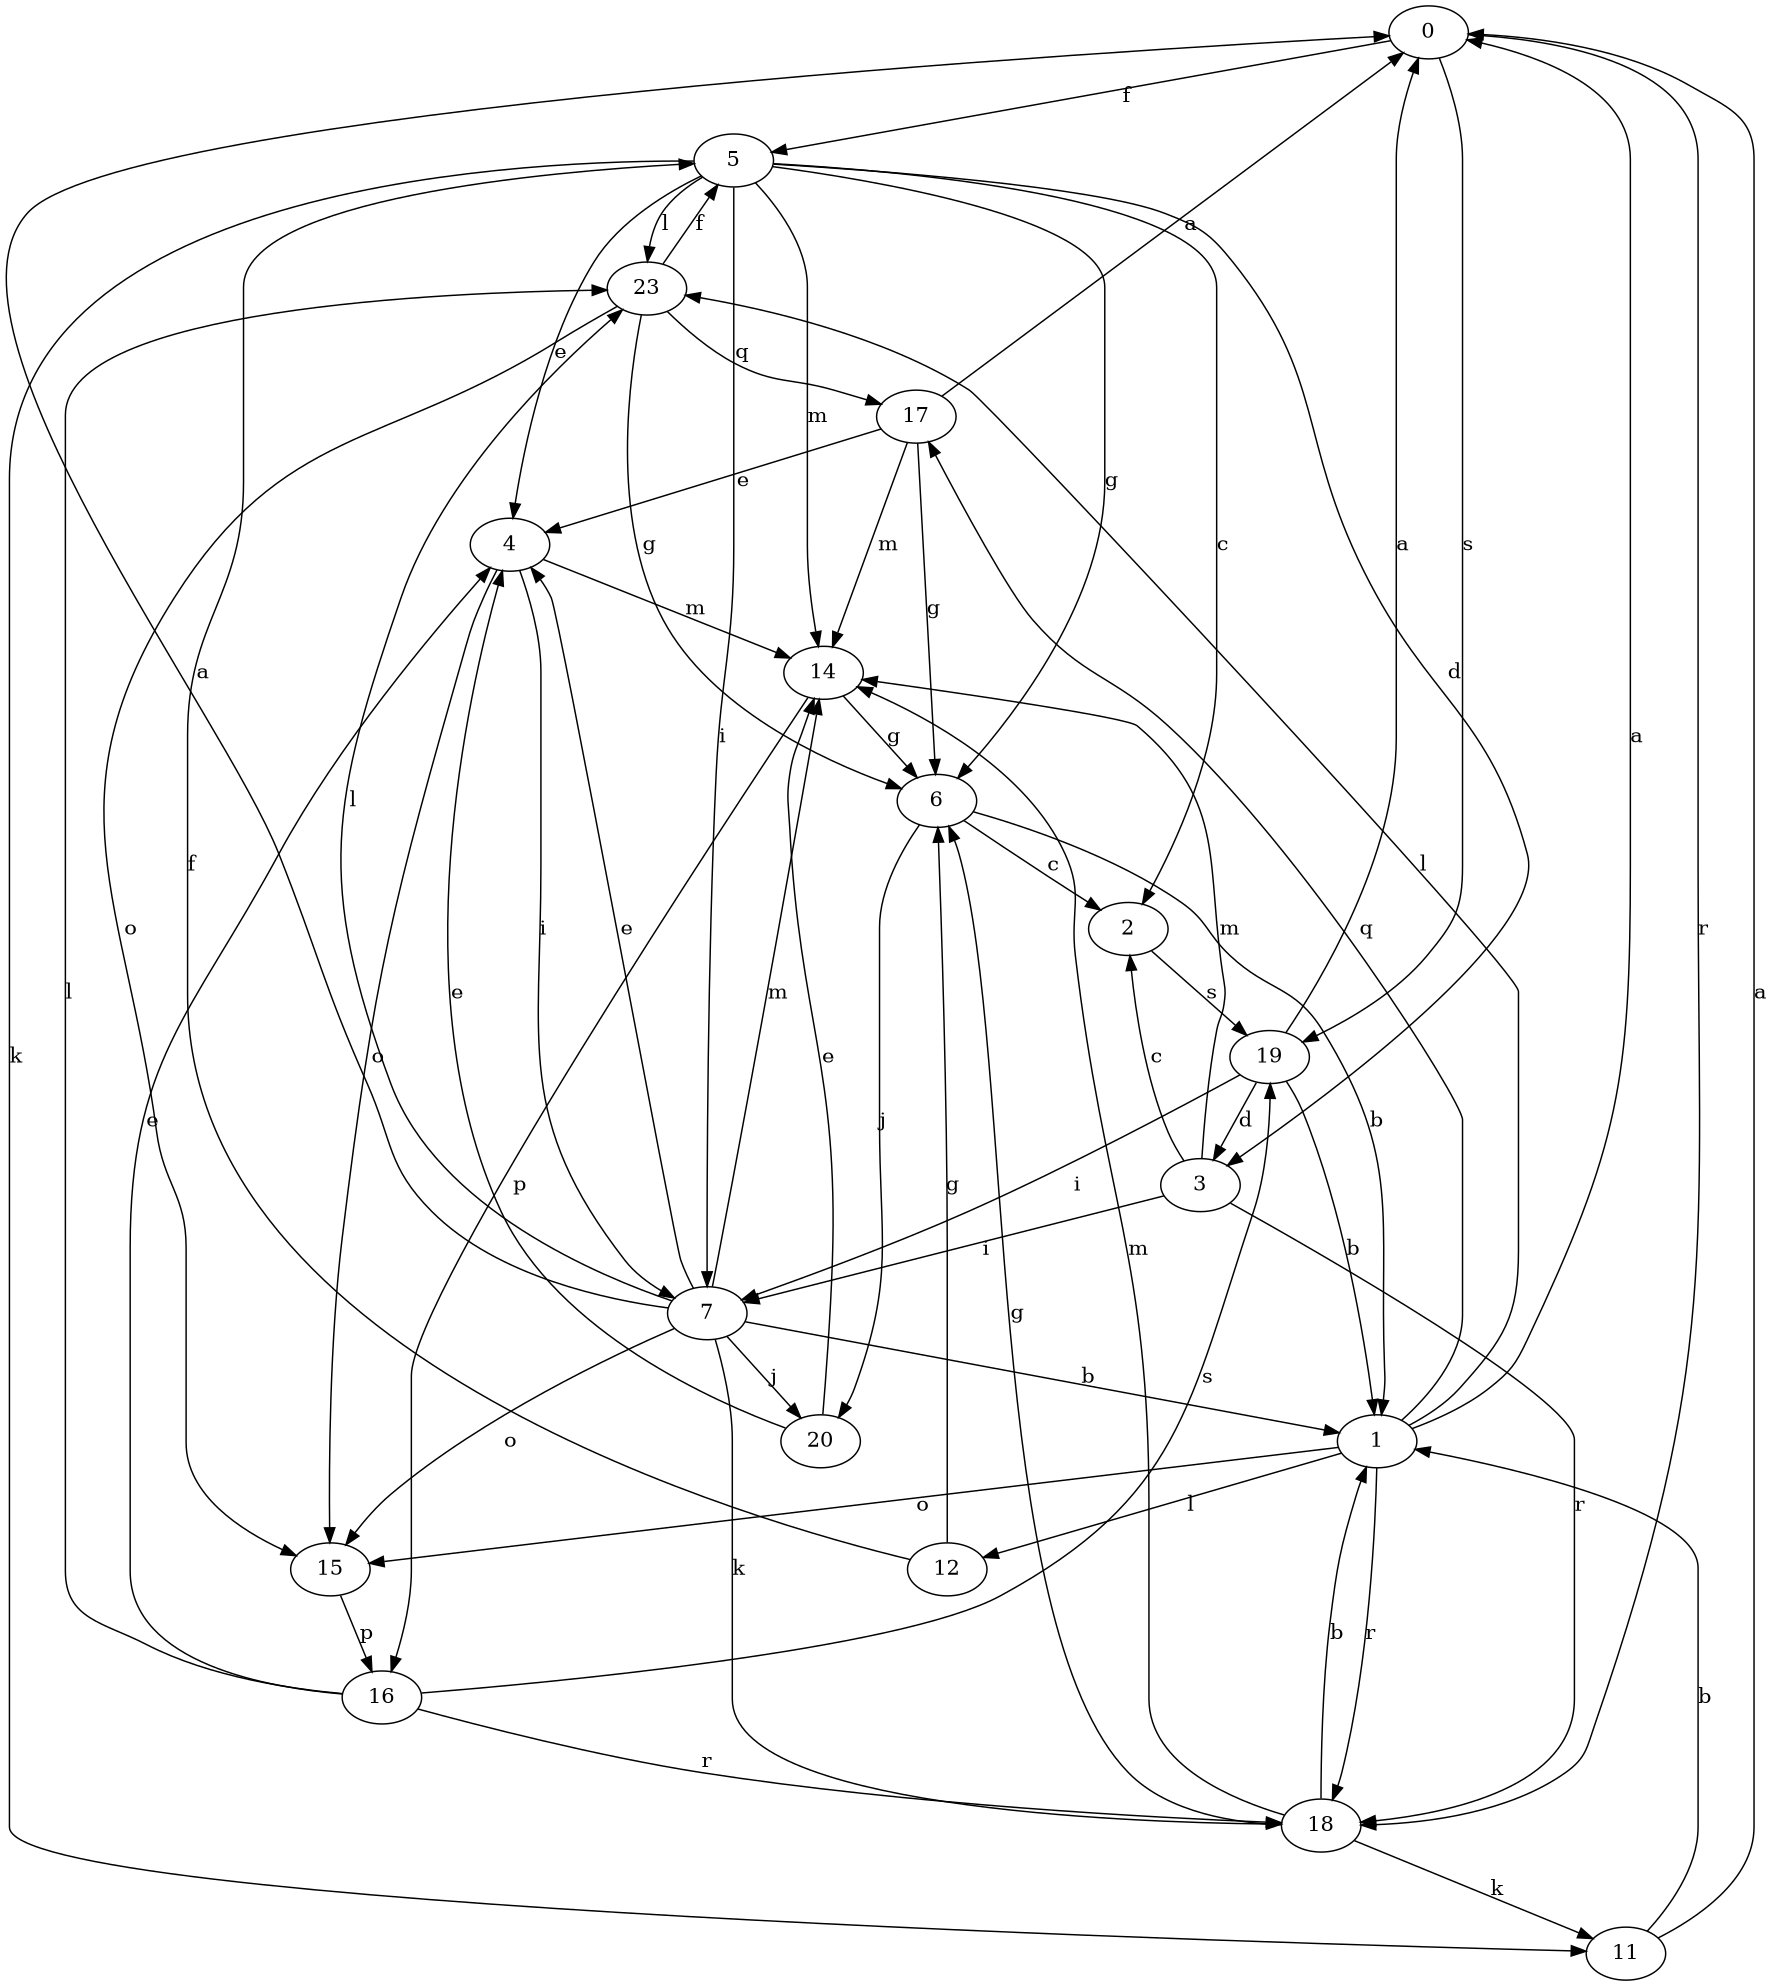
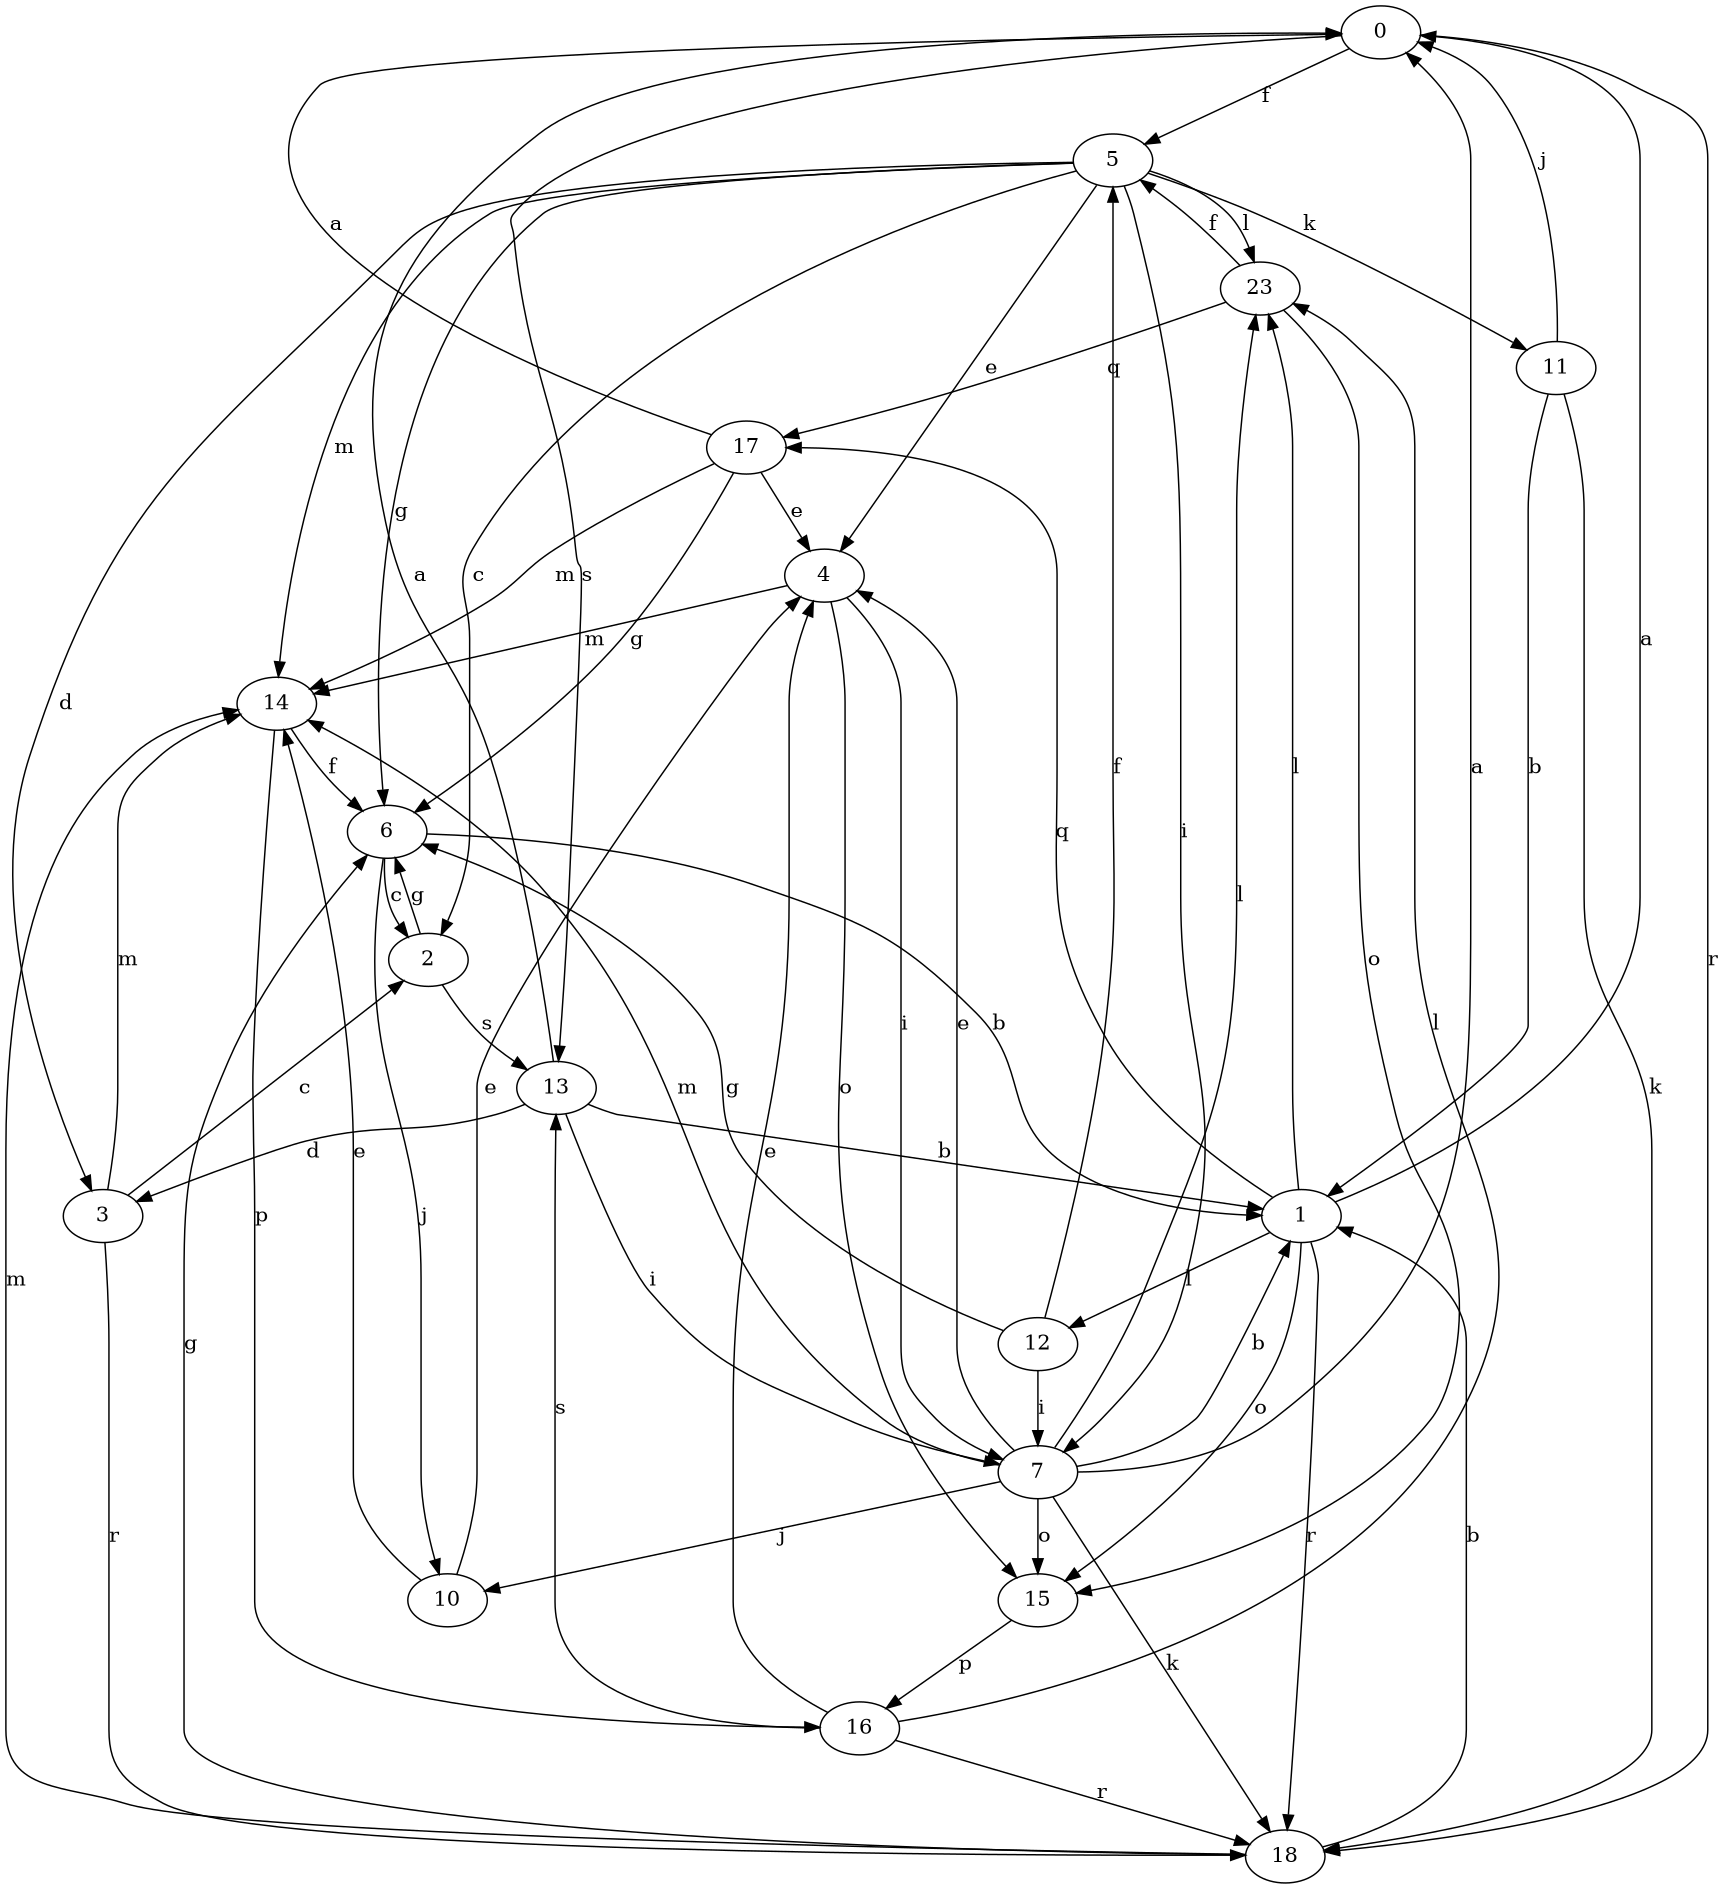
edge "23" -> "6": now "2" -> "6"
edge "14" -> "6": label "g" -> "f"
edge "11" -> "0": label "a" -> "j"
node "19": label "19" -> "13"
edge "3" -> "7": now "12" -> "7"
node "20": label "20" -> "10"
edge "18" -> "11": reversed
